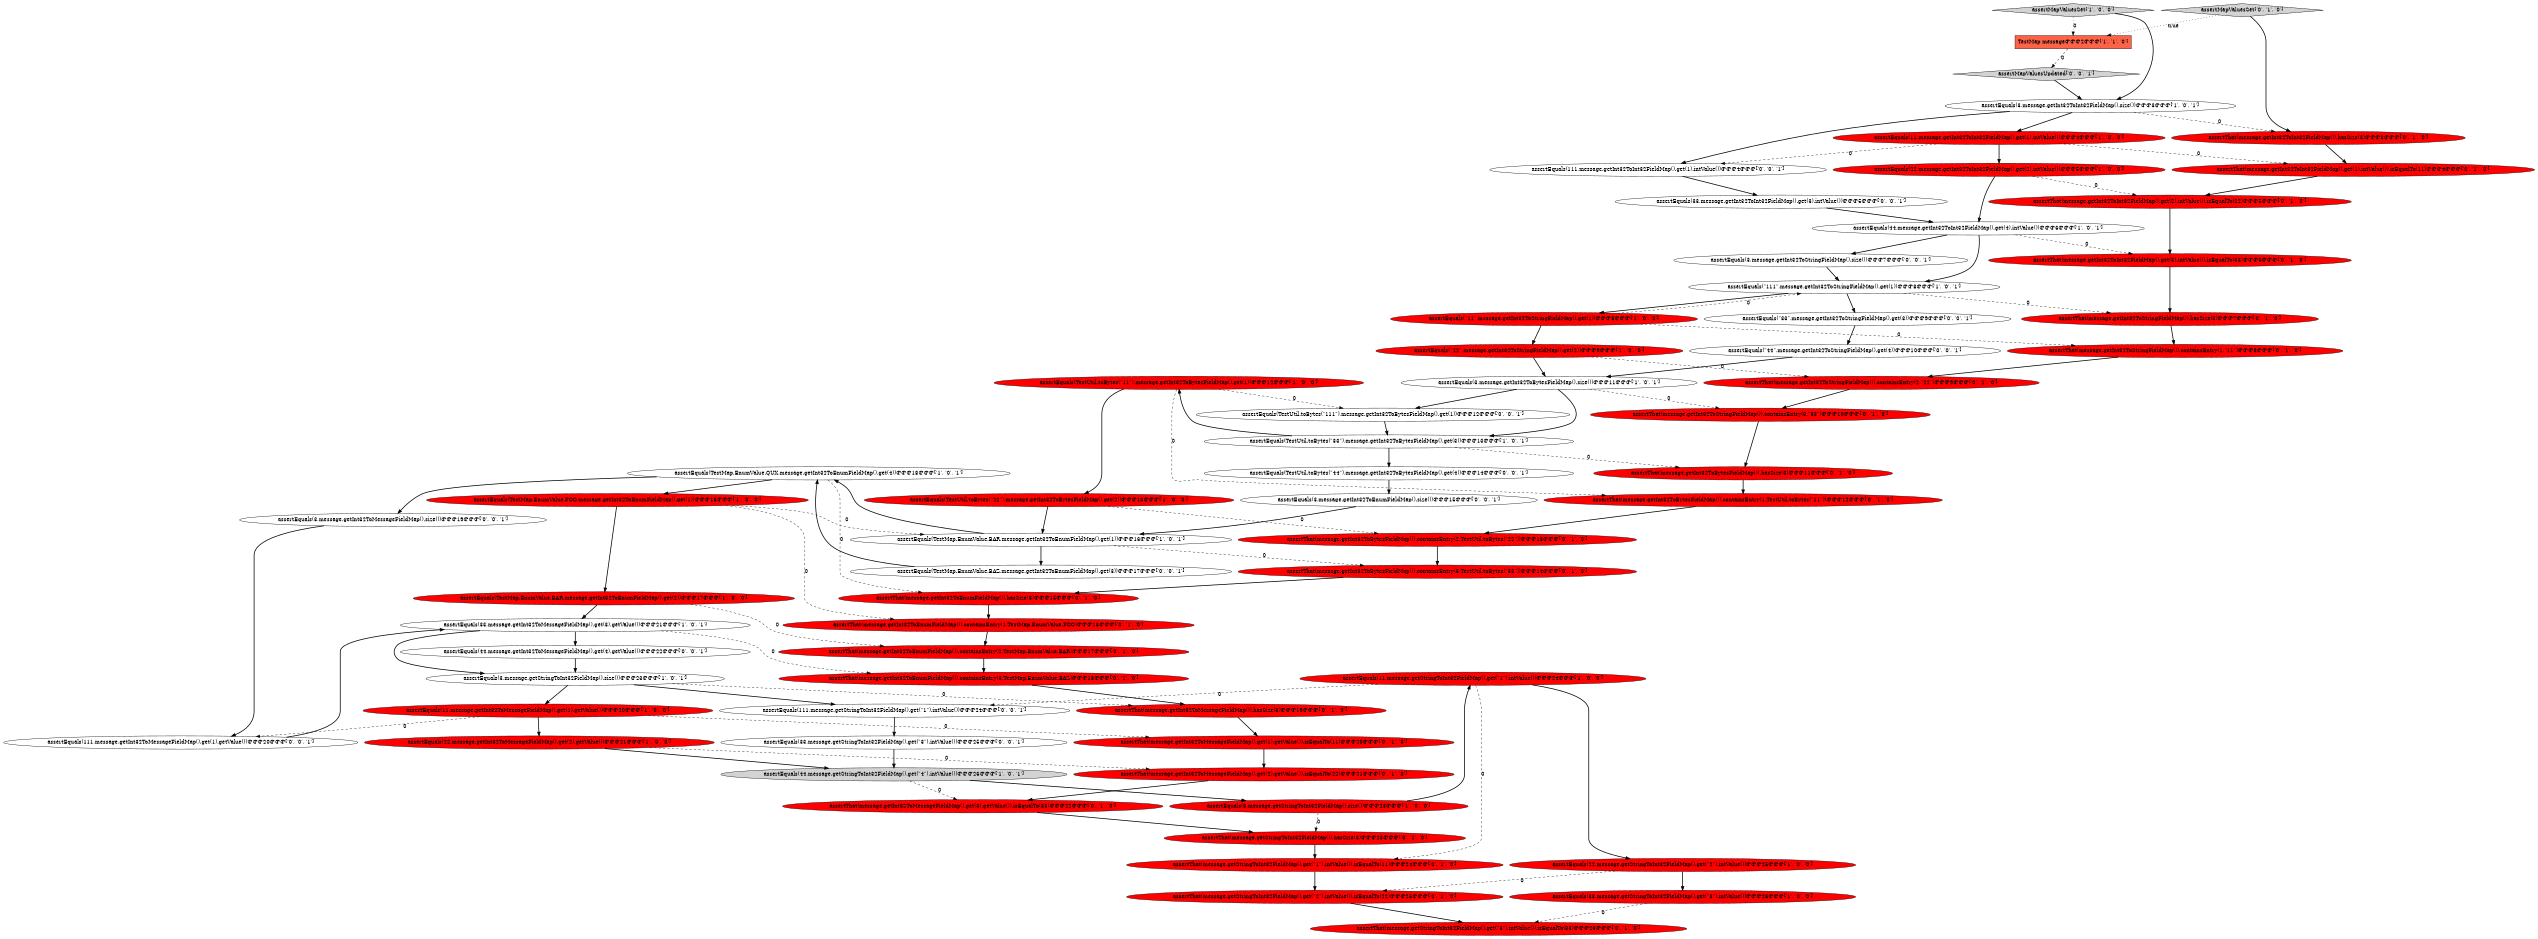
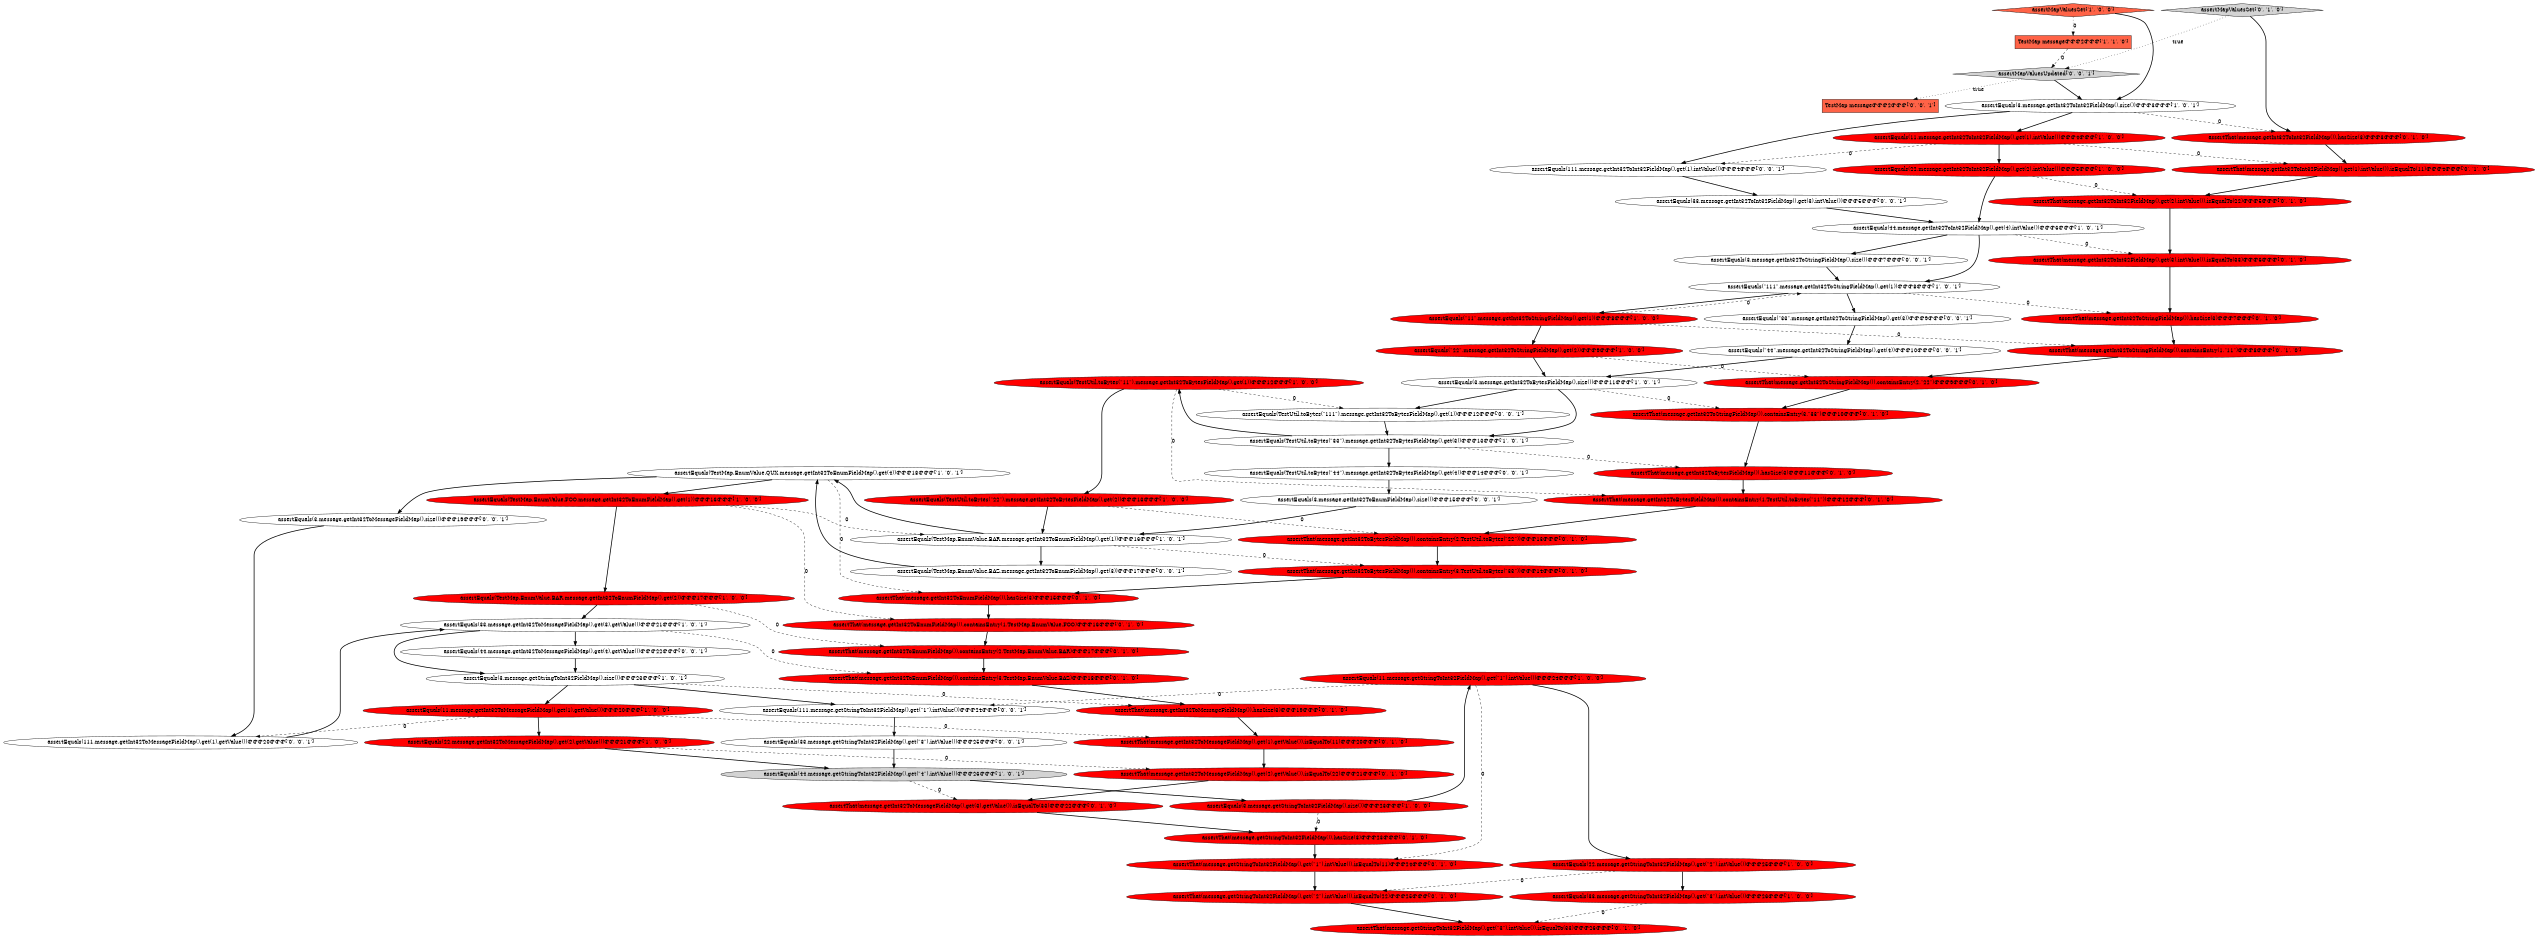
node "assertMapValuesSet['1', '0', '0']": fillcolor lightgray -> tomato
edge "assertMapValuesSet['0', '1', '0']" -> "TestMap message@@@2@@@['1', '1', '0']": now "assertMapValuesSet['0', '1', '0']" -> "assertMapValuesUpdated['0', '0', '1']"
node "TestMap message@@@2@@@['0', '0', '1']": added
